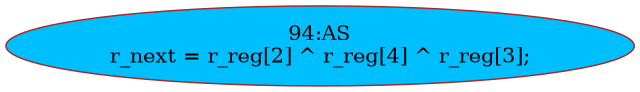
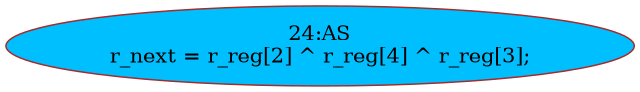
node "94:AS r_next = r_reg[2] ^ r_reg[4] ^ r_reg[3];": label "94:AS r_next = r_reg[2] ^ r_reg[4] ^ r_reg[3];" -> "24:AS r_next = r_reg[2] ^ r_reg[4] ^ r_reg[3];"
